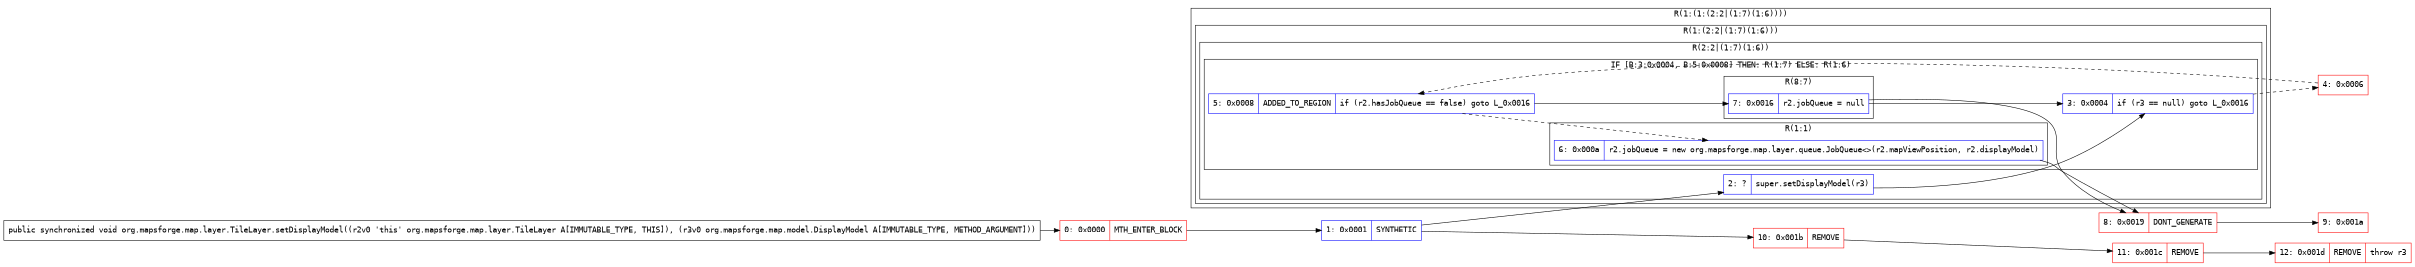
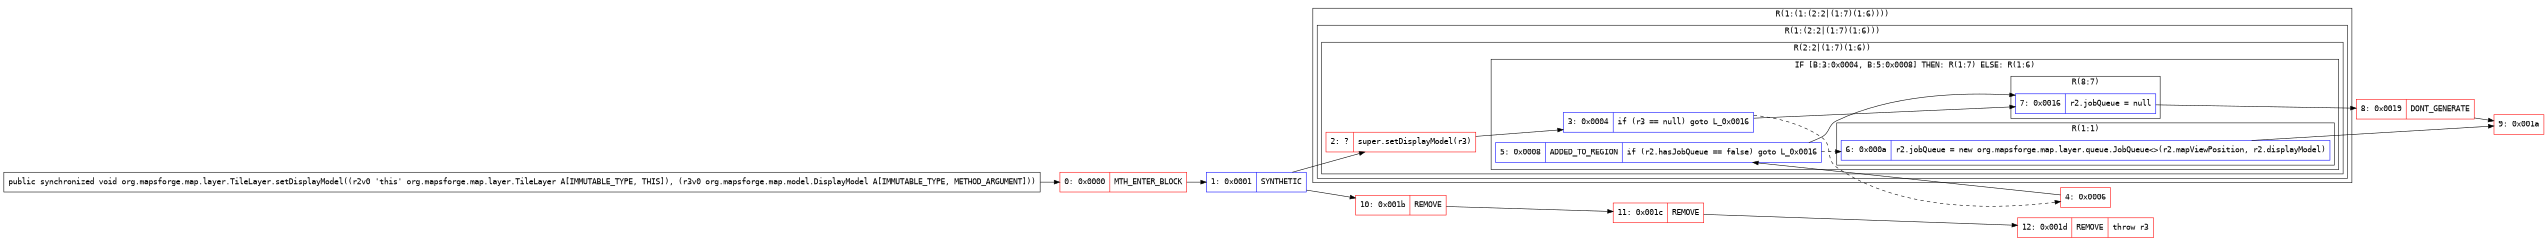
edge "4: 0x0006" -> "5: 0x0008": style dashed -> solid
edge "7: 0x0016" -> "3: 0x0004": reversed
node "2: ?": color blue -> red
edge "6: 0x000a" -> "8: 0x0019": now "6: 0x000a" -> "9: 0x001a"
